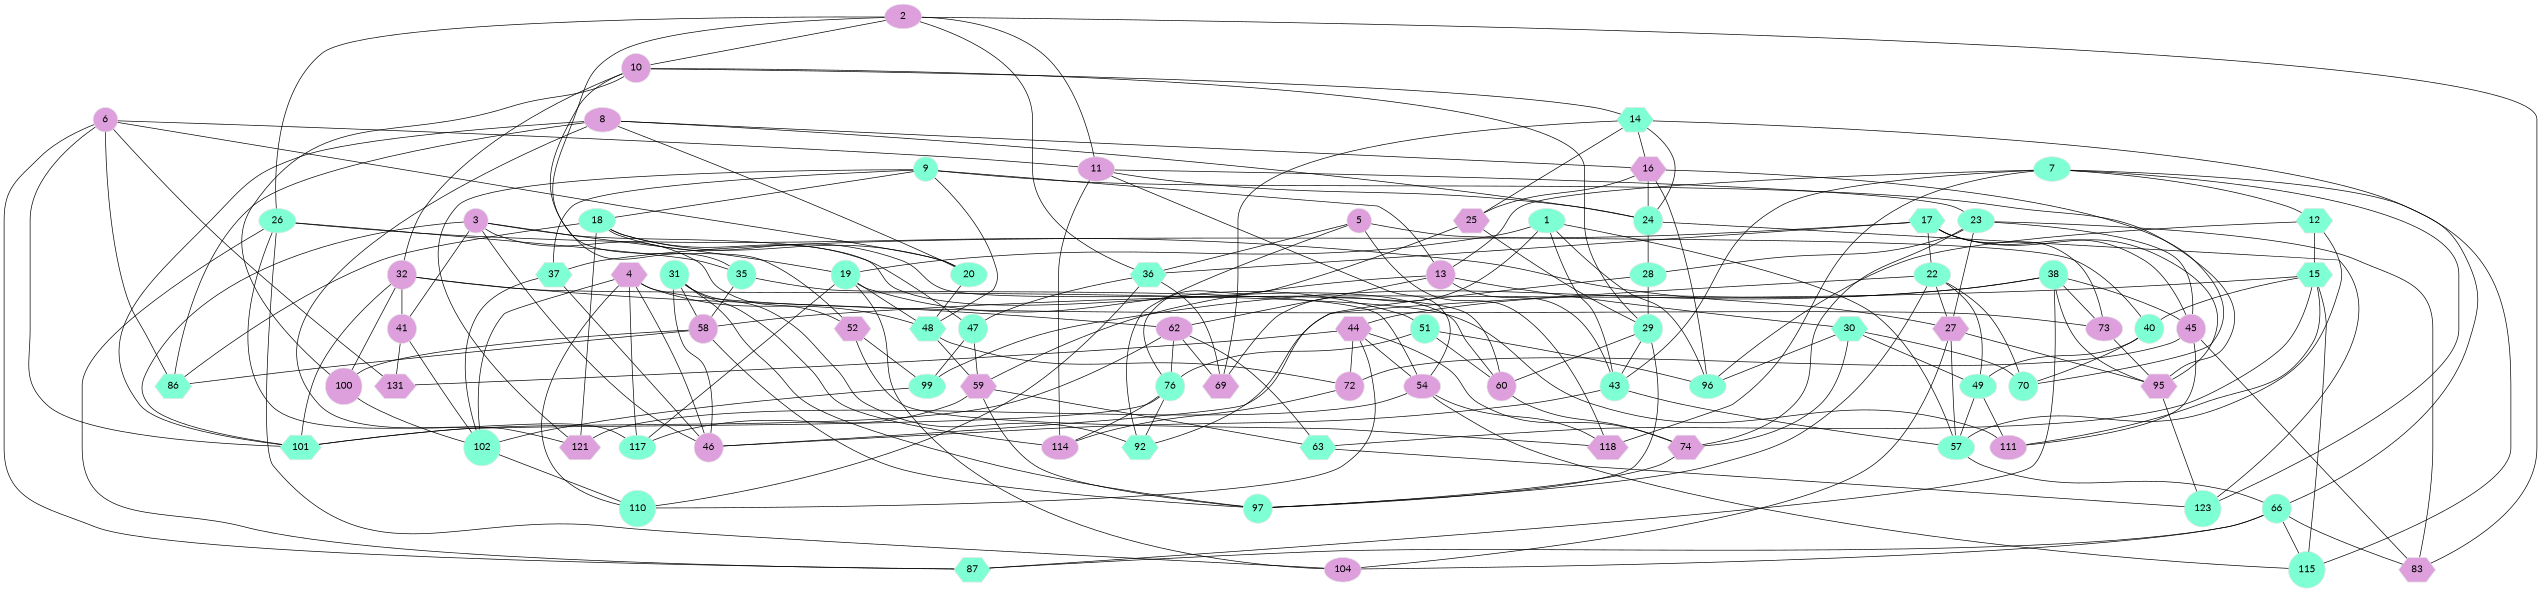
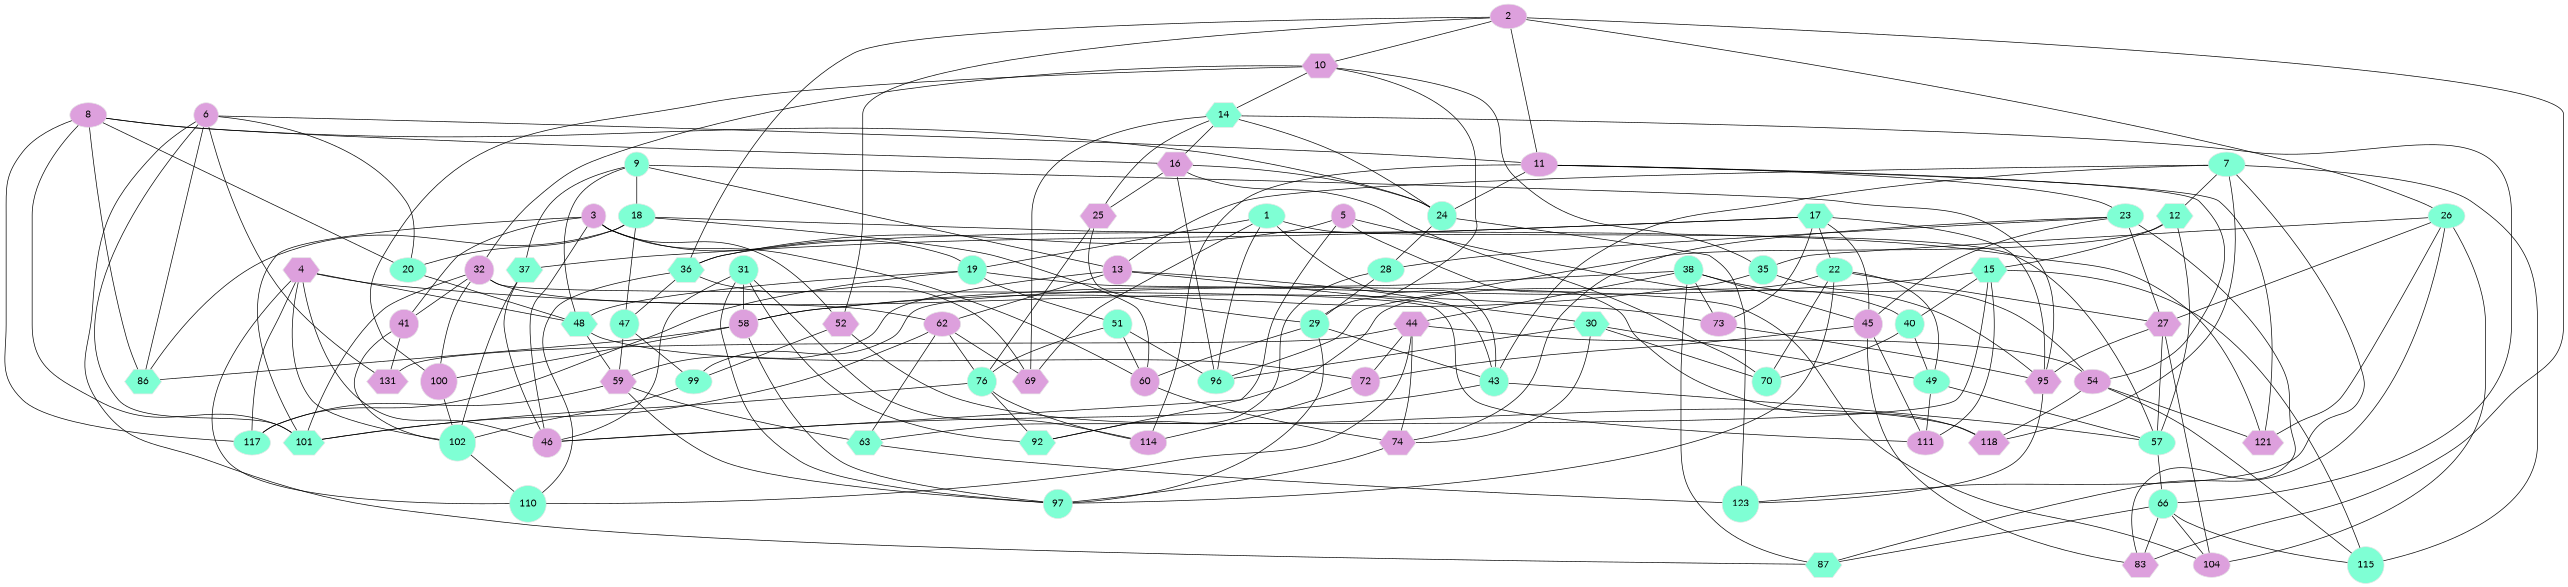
node "10": shape circle -> hexagon
edge "9" -- "121": now "11" -- "121"
